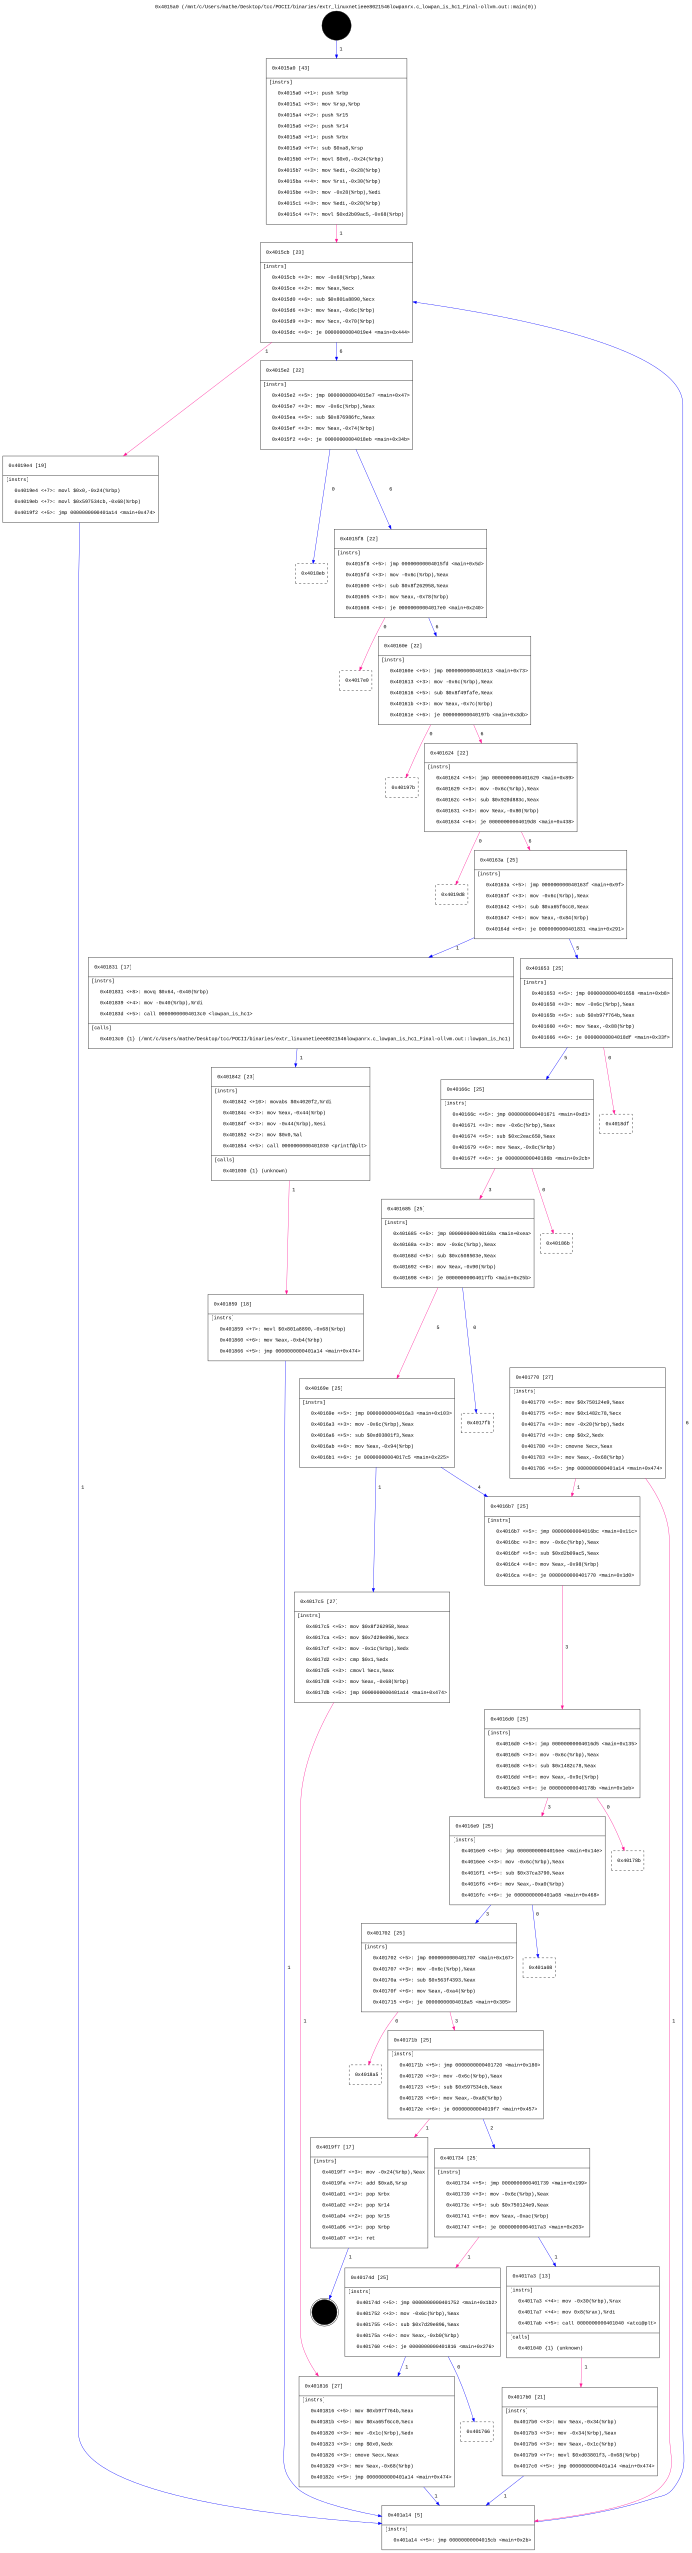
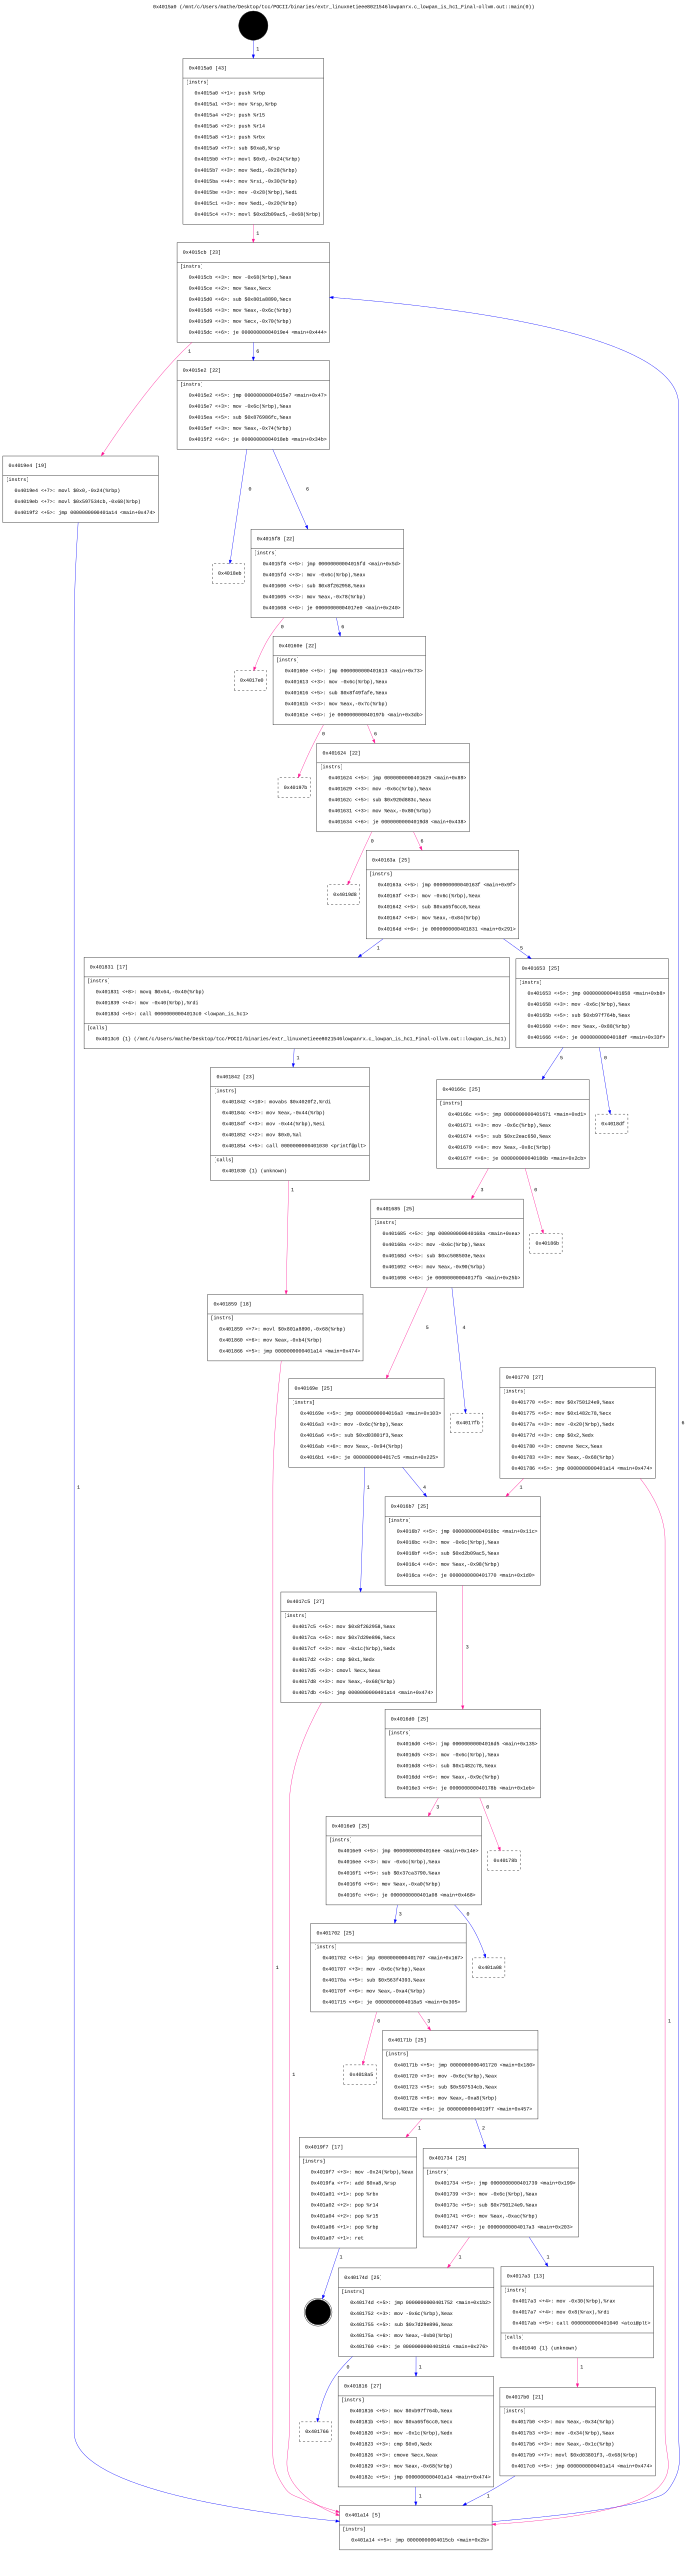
edge "0x401653 [25]" -> "0x4018df": color deeppink -> blue
edge "0x401685 [25]" -> "0x4017fb": label " 0" -> " 4"
edge "0x401859 [18]" -> "0x401a14 [5]": color blue -> deeppink
edge "0x4017c5 [27]" -> "0x401816 [27]": now "0x4017c5 [27]" -> "0x401a14 [5]"
